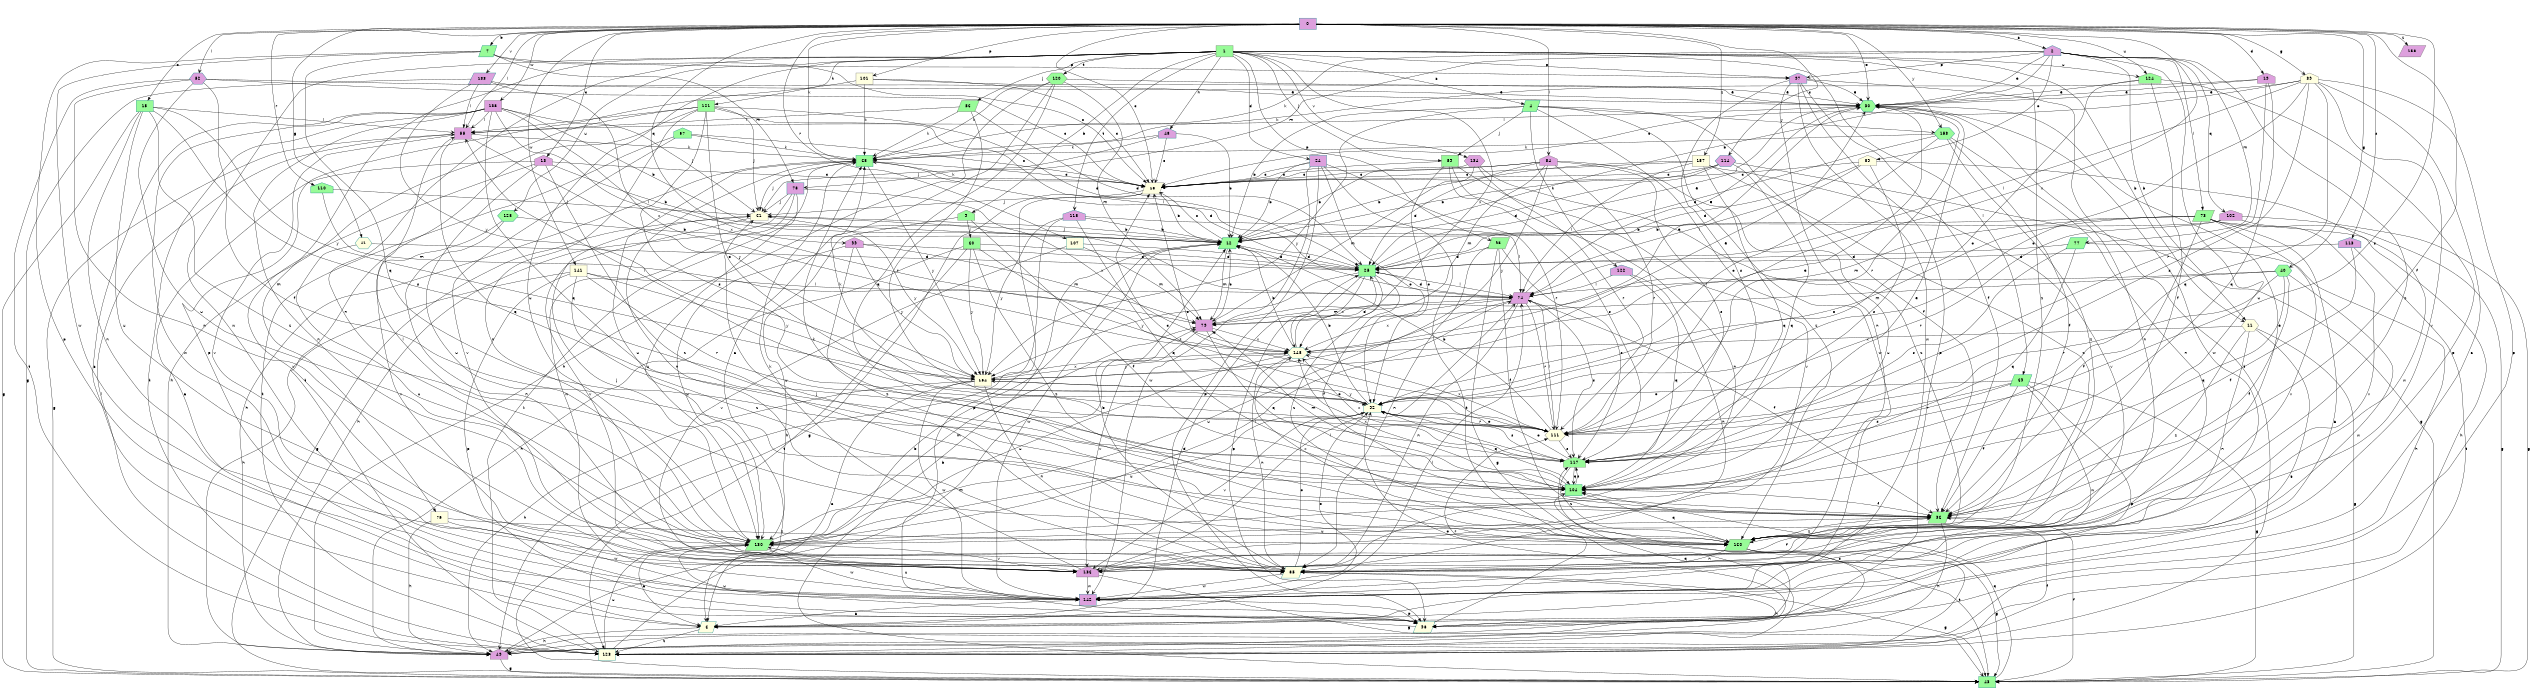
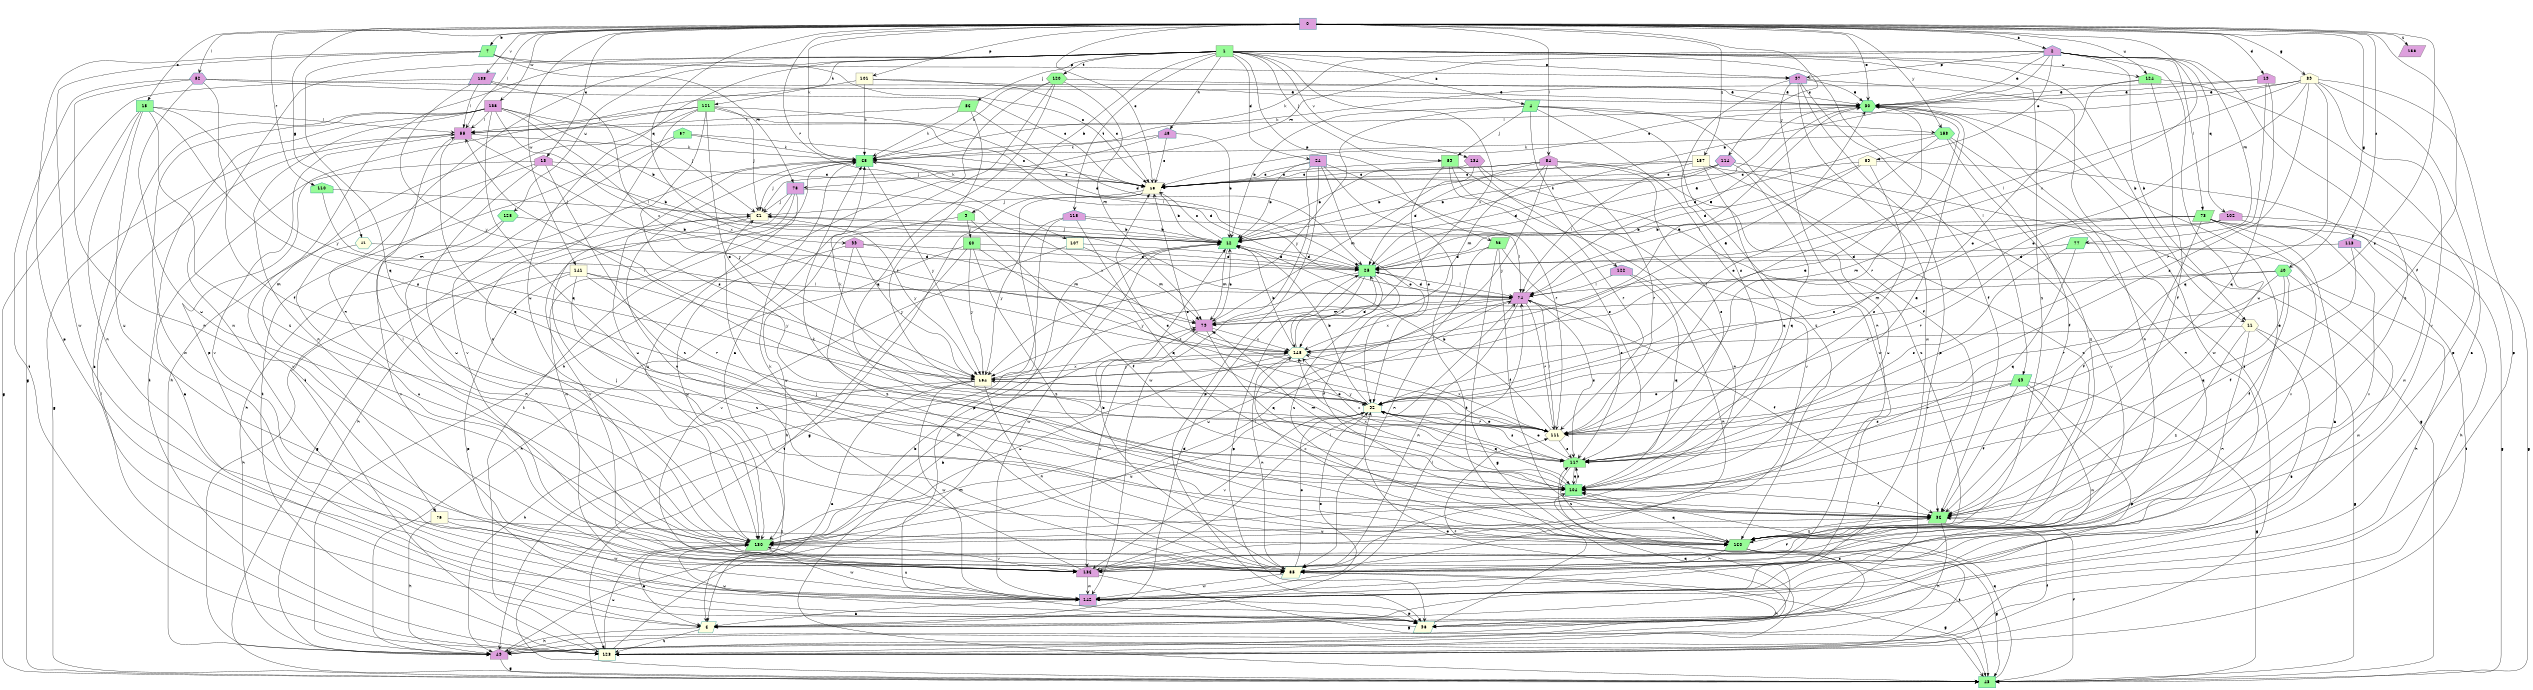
edge "4" -> "36": arrowhead vee -> normal
